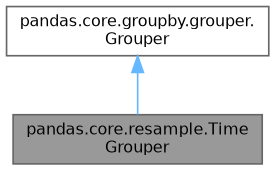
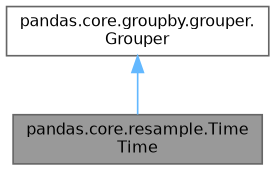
node "pandas.core.resample.Time Grouper": label "pandas.core.resample.Time Grouper" -> "pandas.core.resample.Time Time"
